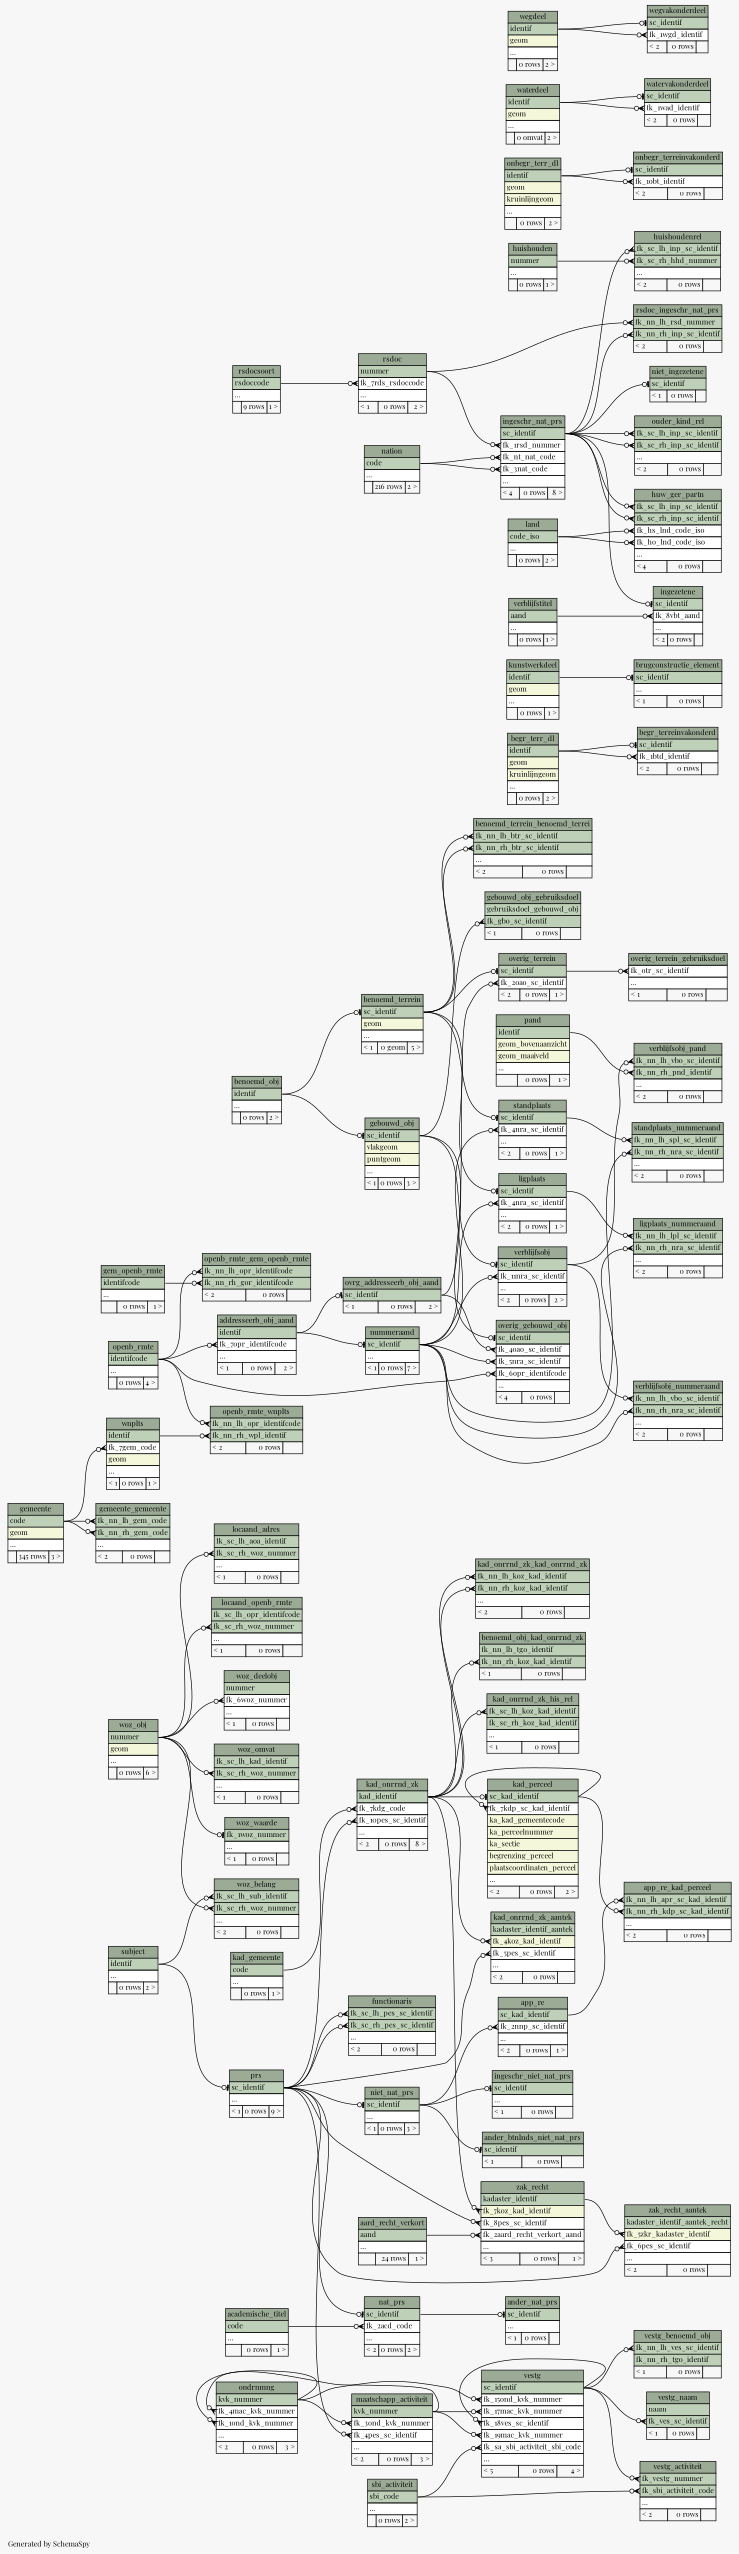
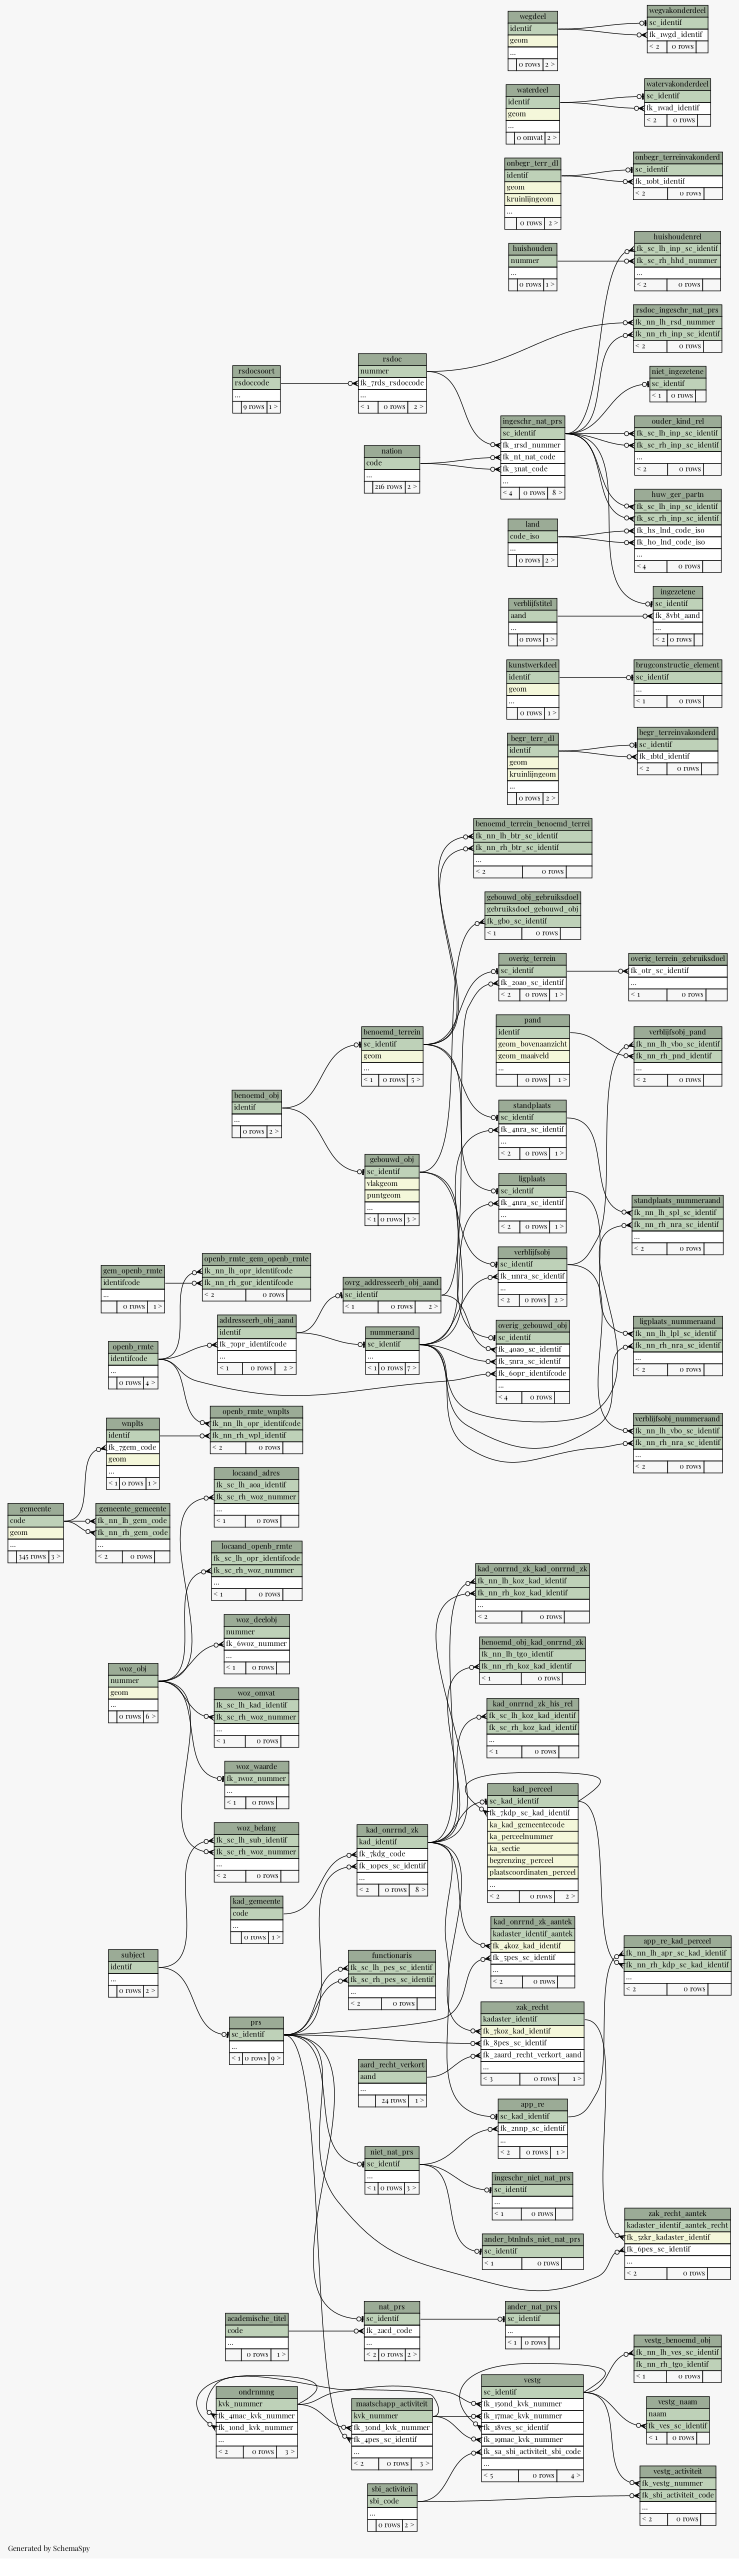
node "benoemd_terrein": text "0 geom" -> "0 rows"
edge "kad_onrrnd_zk" -> "app_re": added
